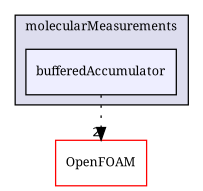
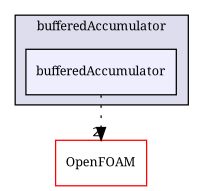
cluster "molecularMeasurements": label "molecularMeasurements" -> "bufferedAccumulator"
